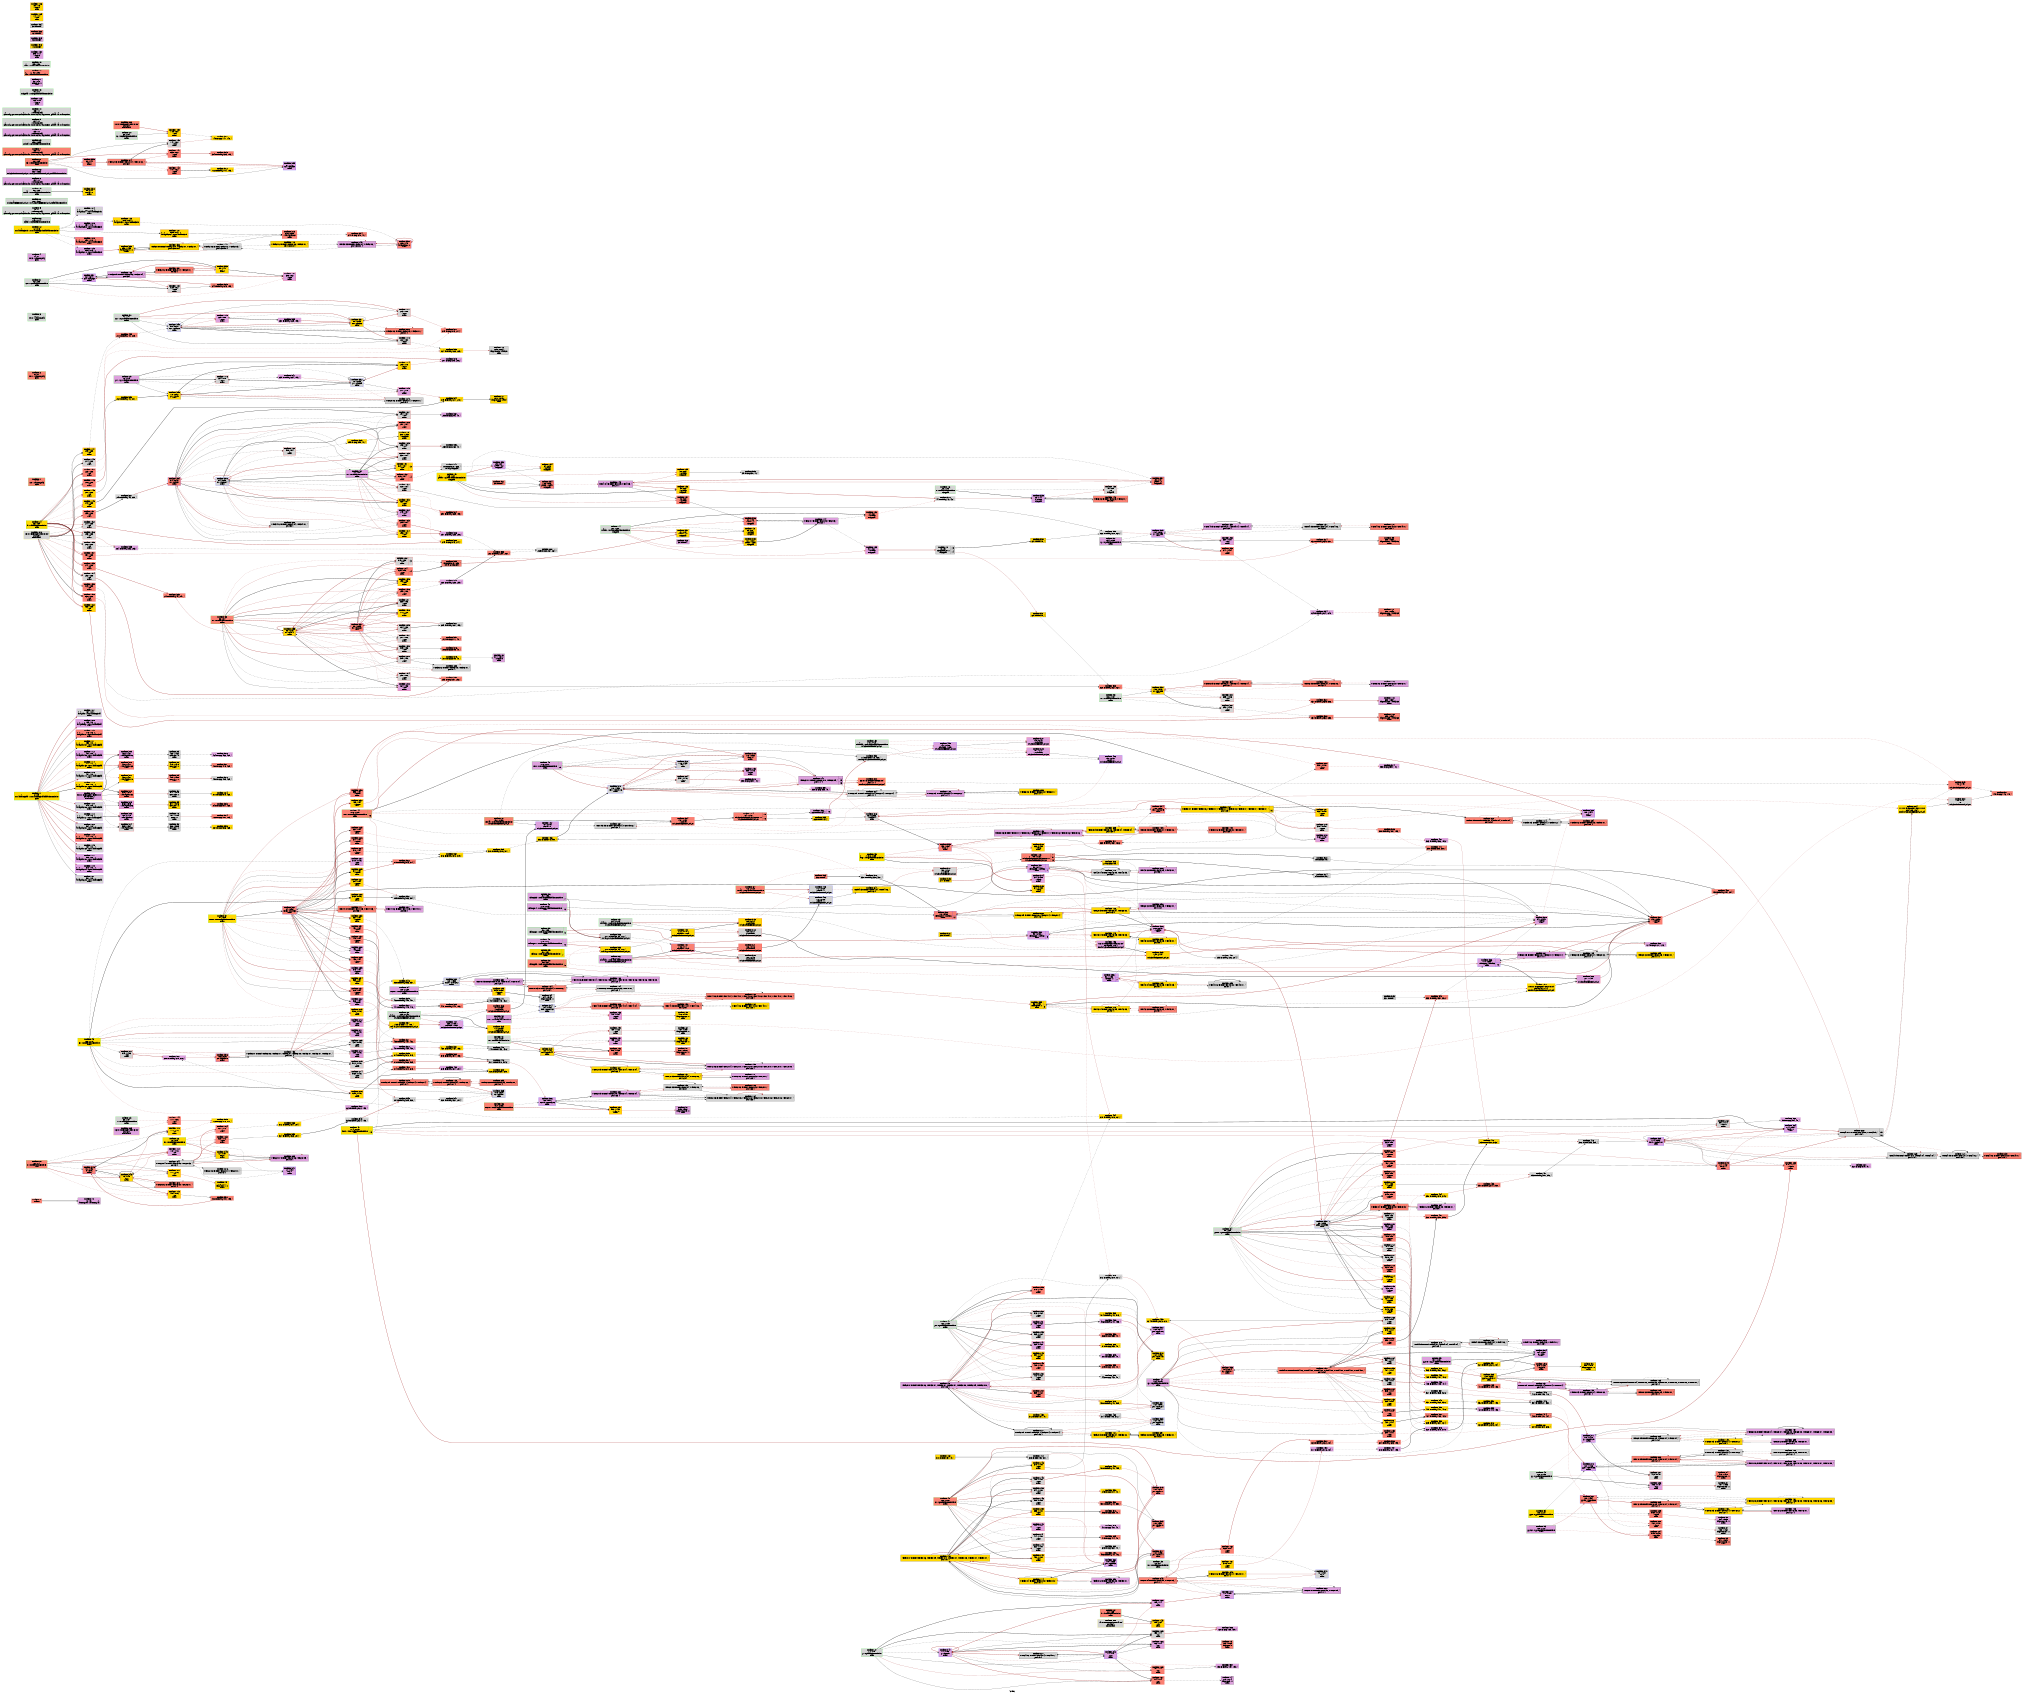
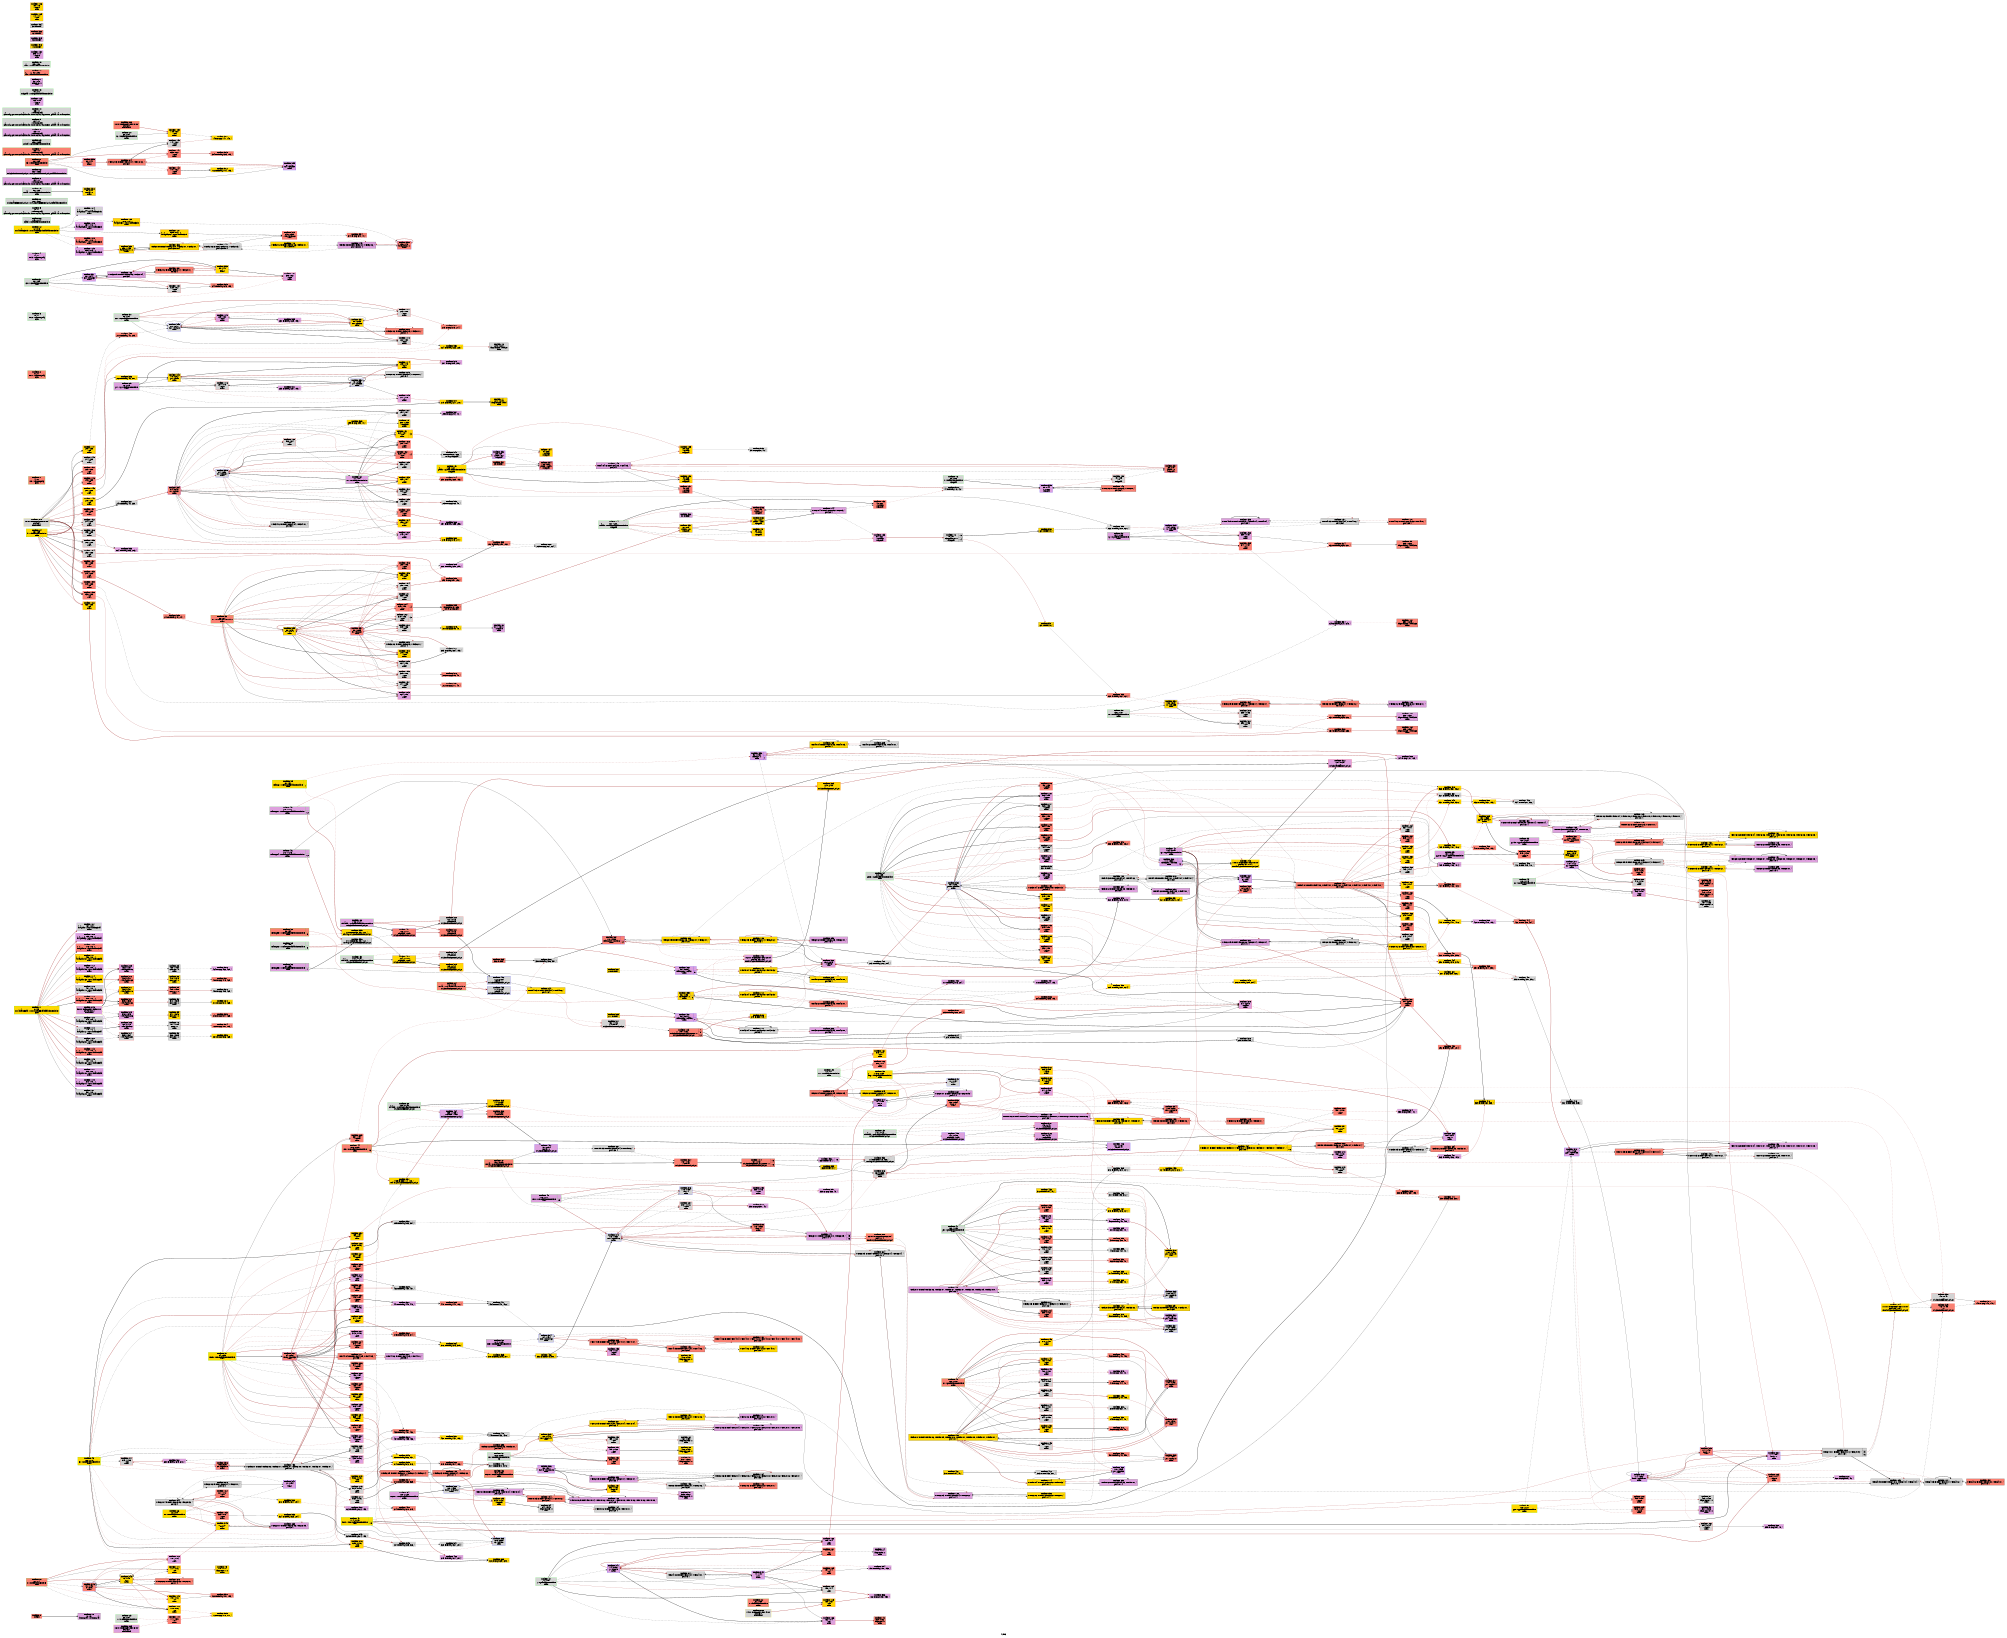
edge "NodeID: 200" -> "NodeID: 683": now "NodeID: 397" -> "NodeID: 683"
node "NodeID: 118": fillcolor gold -> salmon
edge "NodeID: 752" -> "NodeID: 618": now "NodeID: 752" -> "NodeID: 55"
